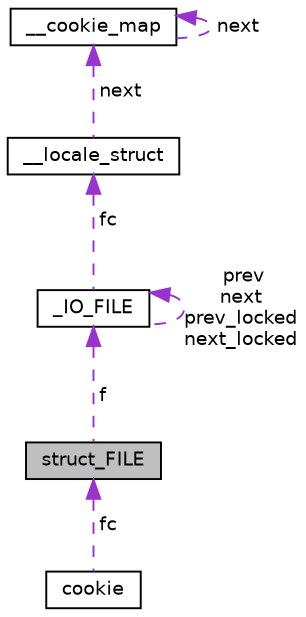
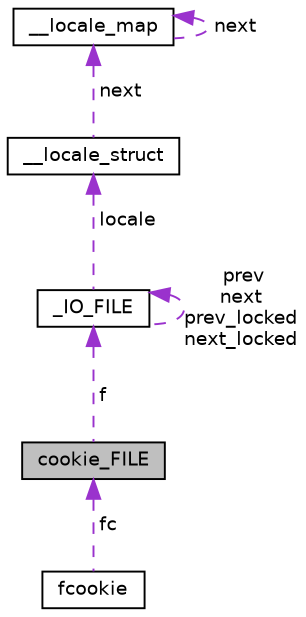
node "__cookie_map": label "__cookie_map" -> "__locale_map"
edge "_IO_FILE" -> "__locale_struct": label " fc" -> " locale"
node "struct_FILE": label "struct_FILE" -> "cookie_FILE"
node "cookie": label "cookie" -> "fcookie"
